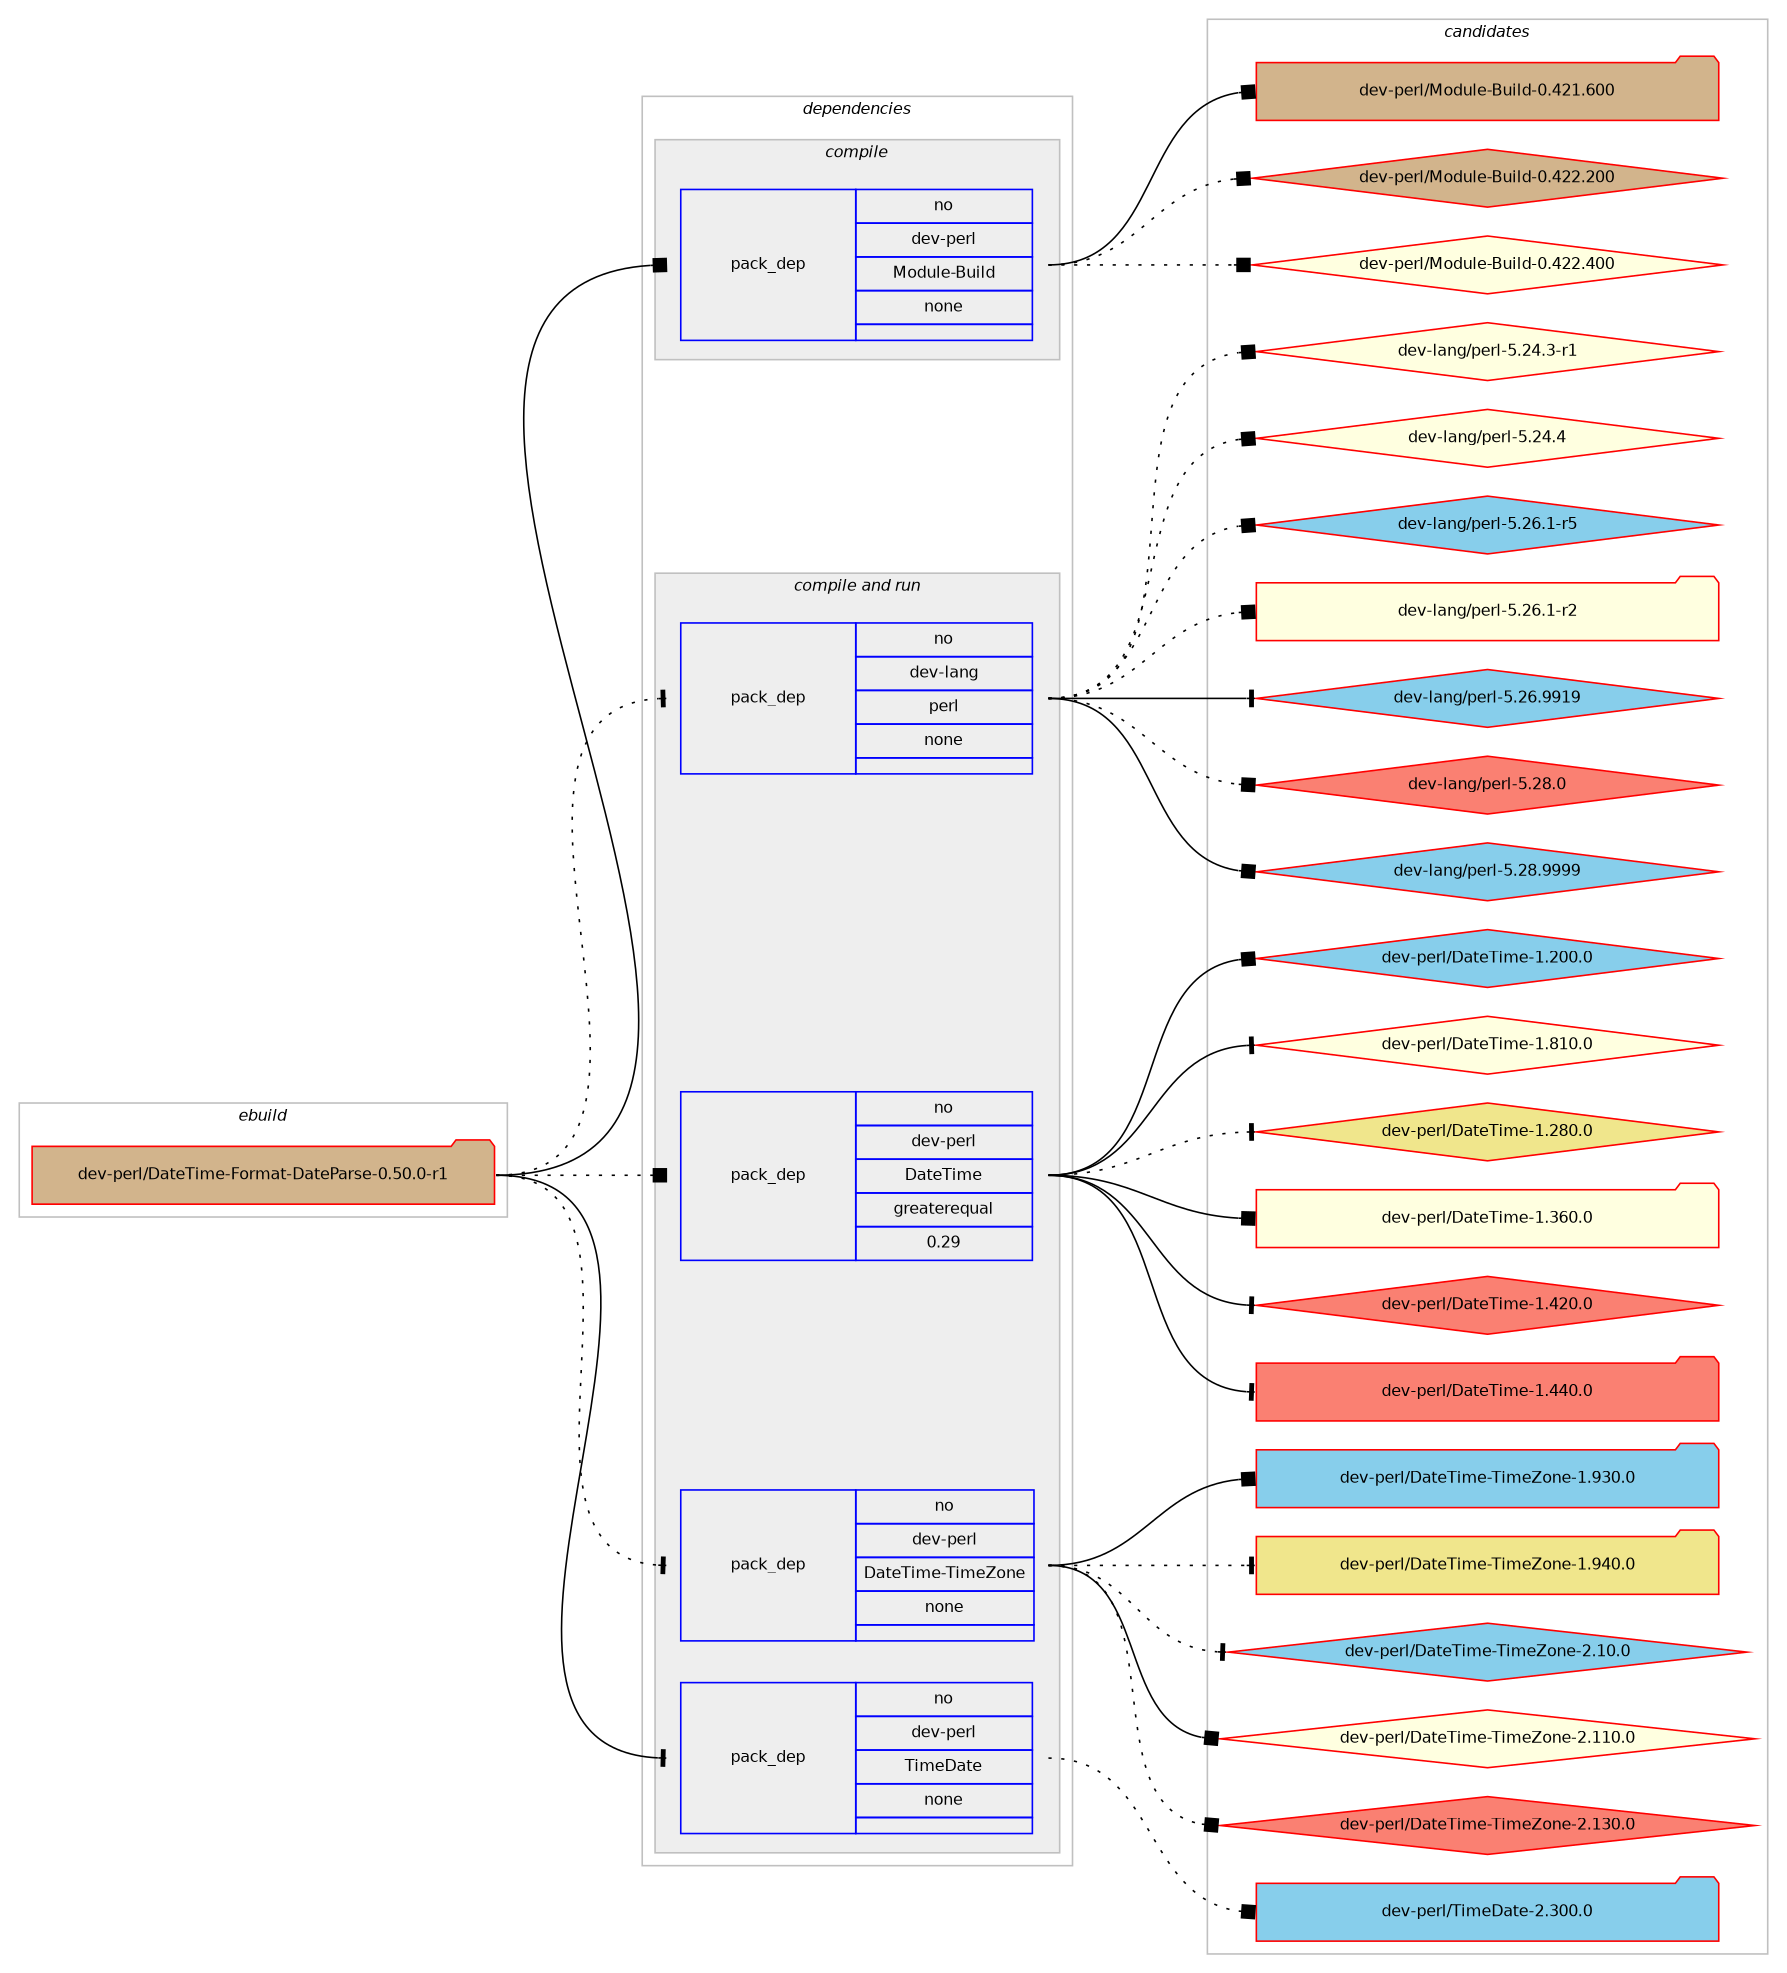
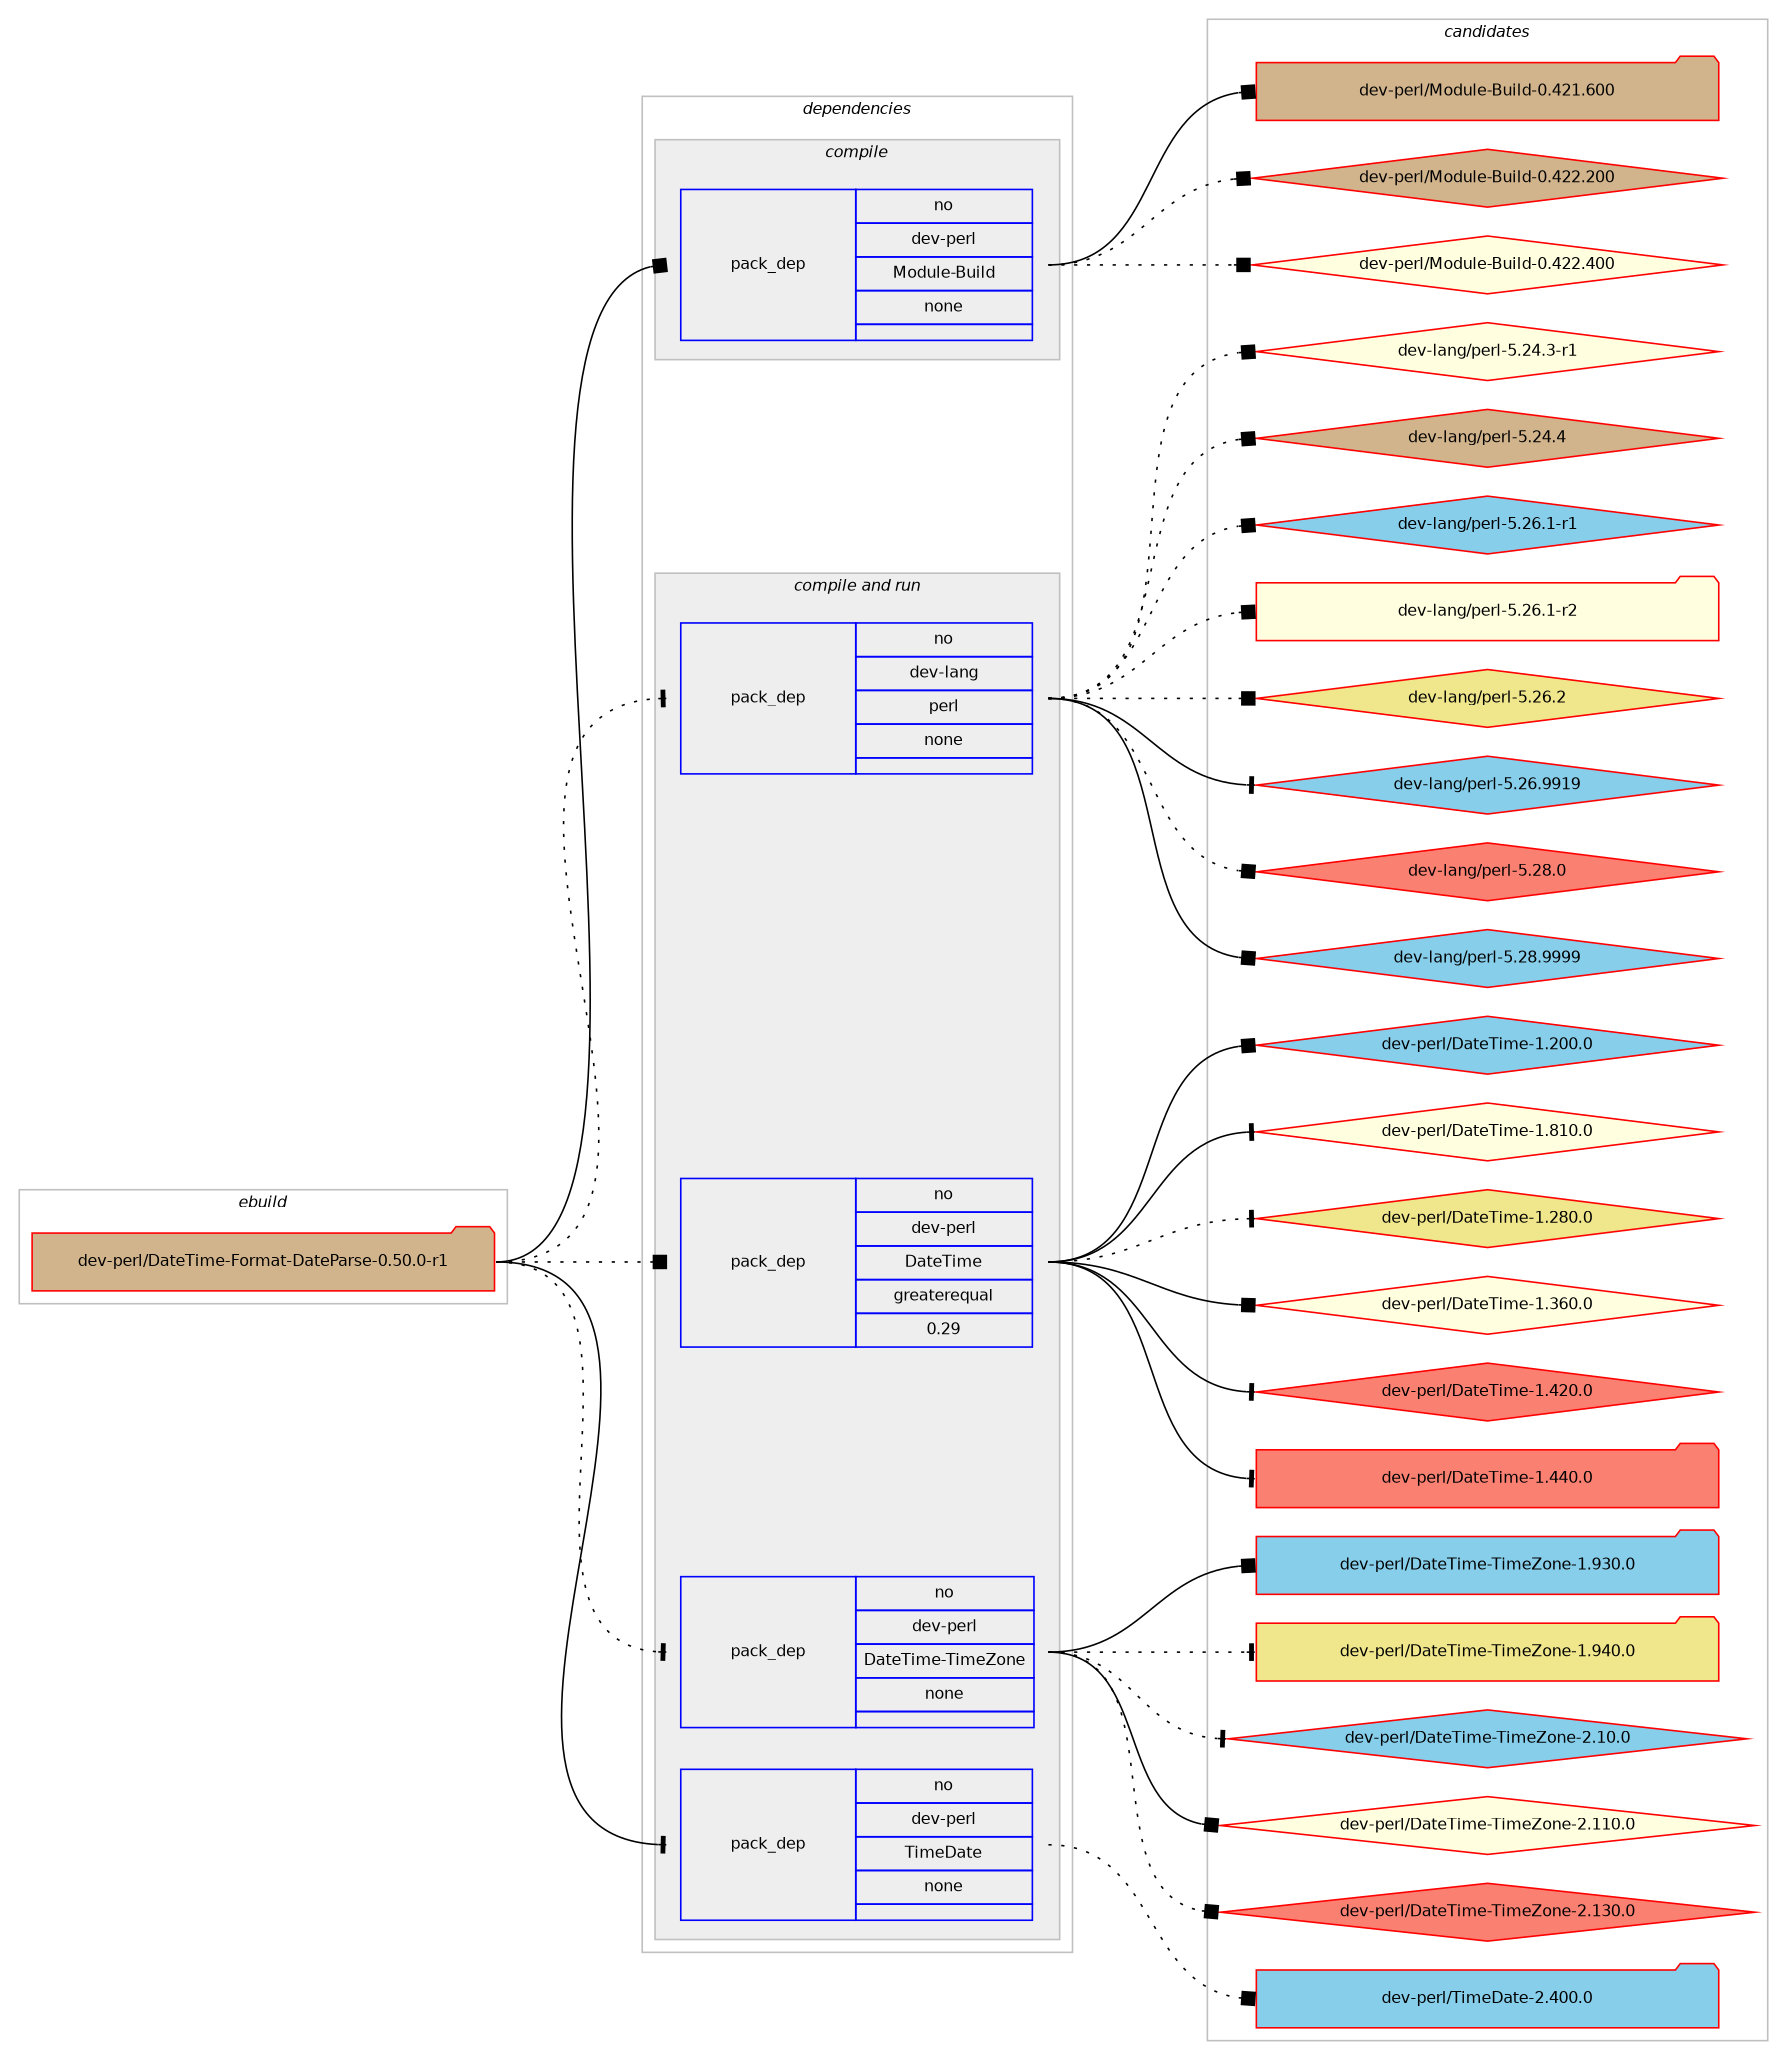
node "dev-lang/perl-5.24.4": fillcolor lightyellow -> tan
node "dev-lang/perl-5.26.1-r5": label "dev-lang/perl-5.26.1-r5" -> "dev-lang/perl-5.26.1-r1"
node "dev-lang/perl-5.26.2": added
node "dev-perl/DateTime-1.360.0": shape folder -> diamond
node "dev-perl/TimeDate-2.300.0": label "dev-perl/TimeDate-2.300.0" -> "dev-perl/TimeDate-2.400.0"
